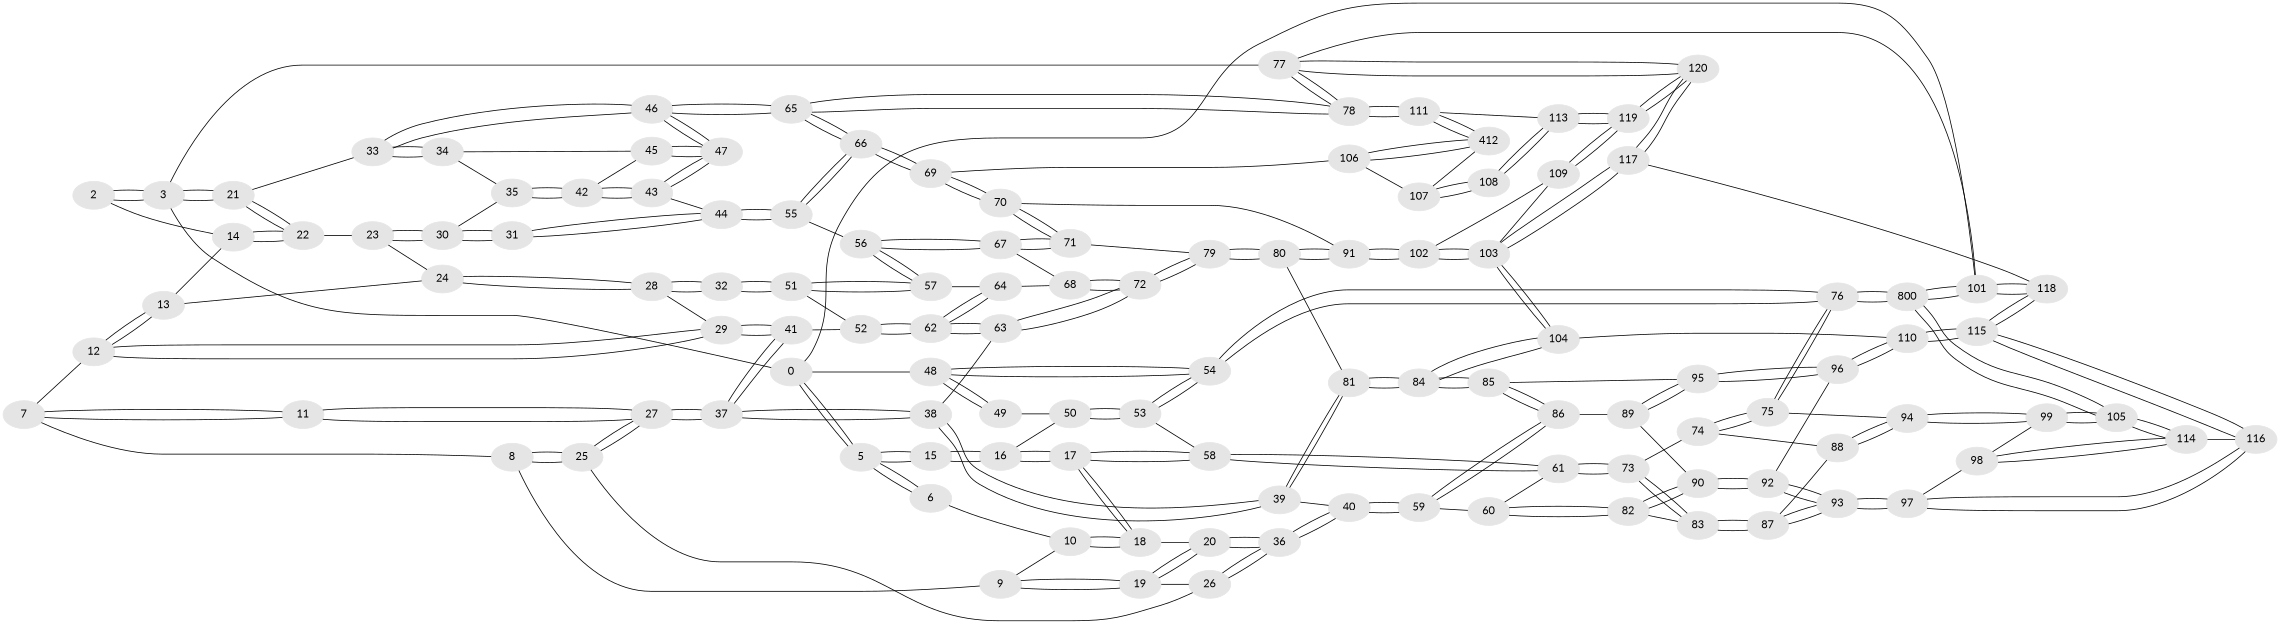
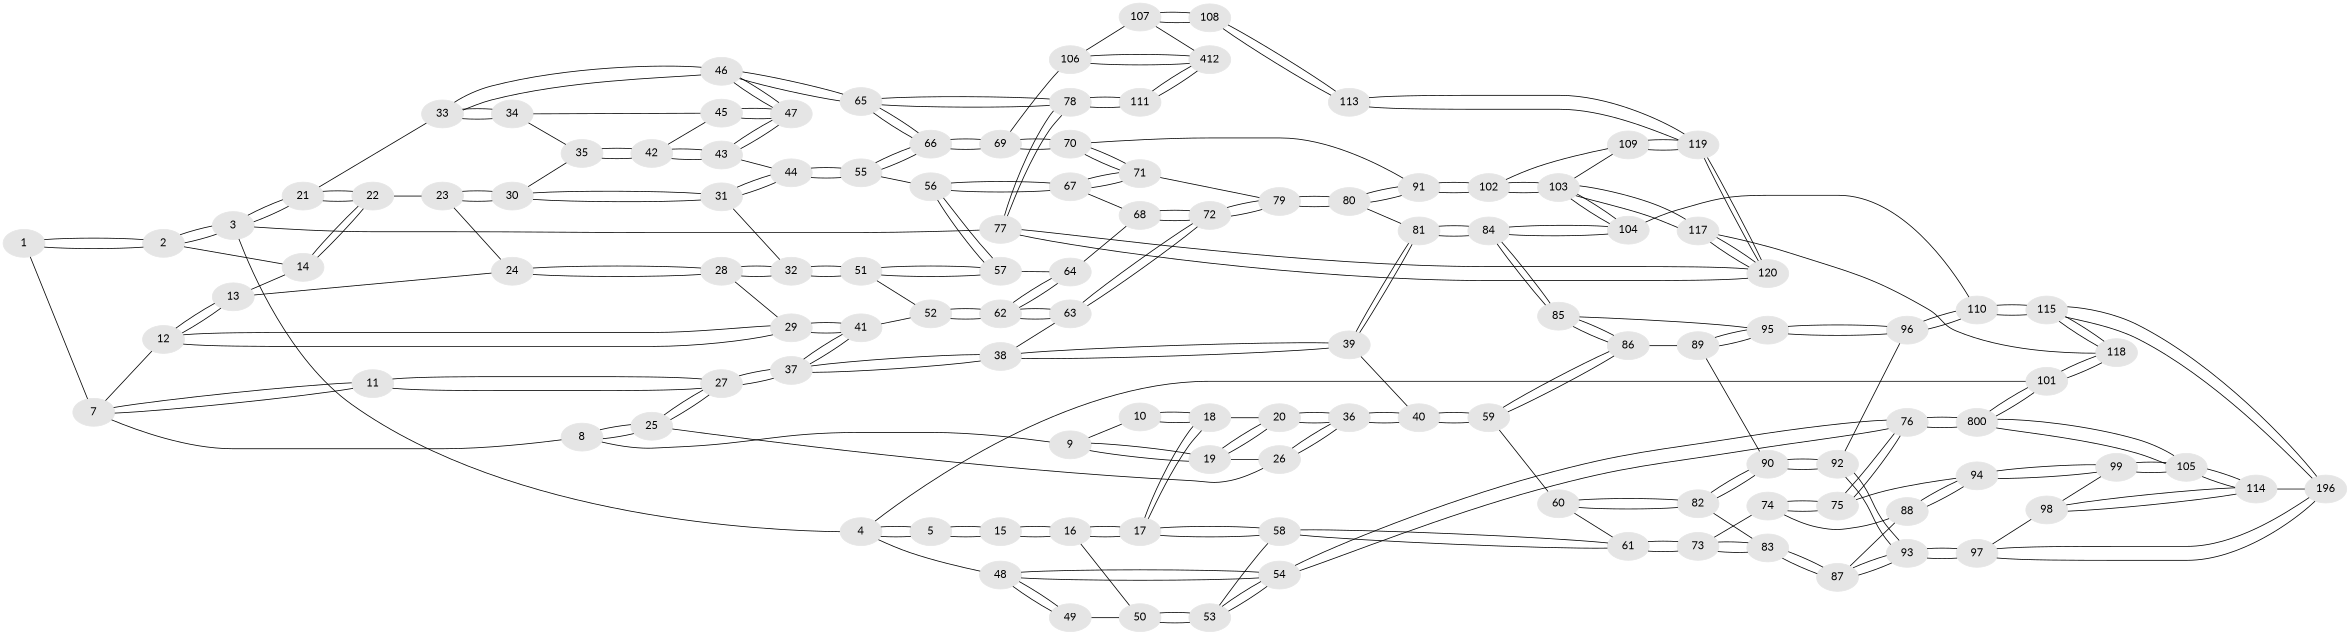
edge "77" -- "101": removed
edge "111" -- "113": removed
edge "31" -- "32": added
node "1": added
node "0": label "0" -> "4"
node "116": label "116" -> "196"
node "6": removed
